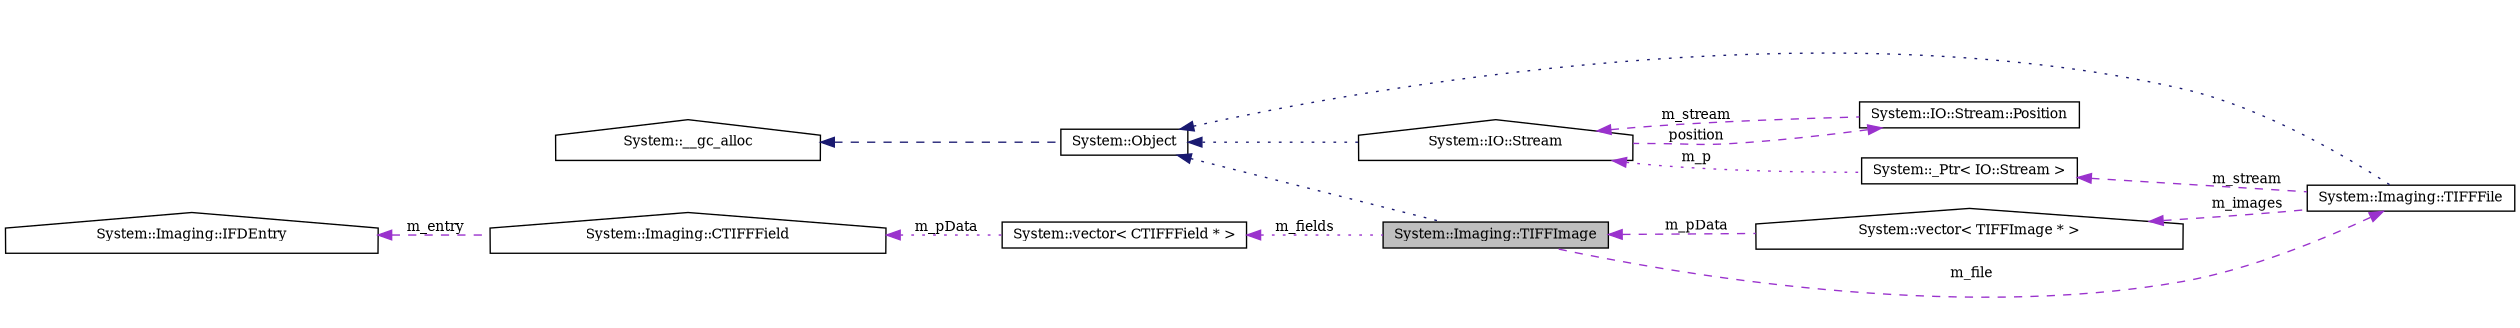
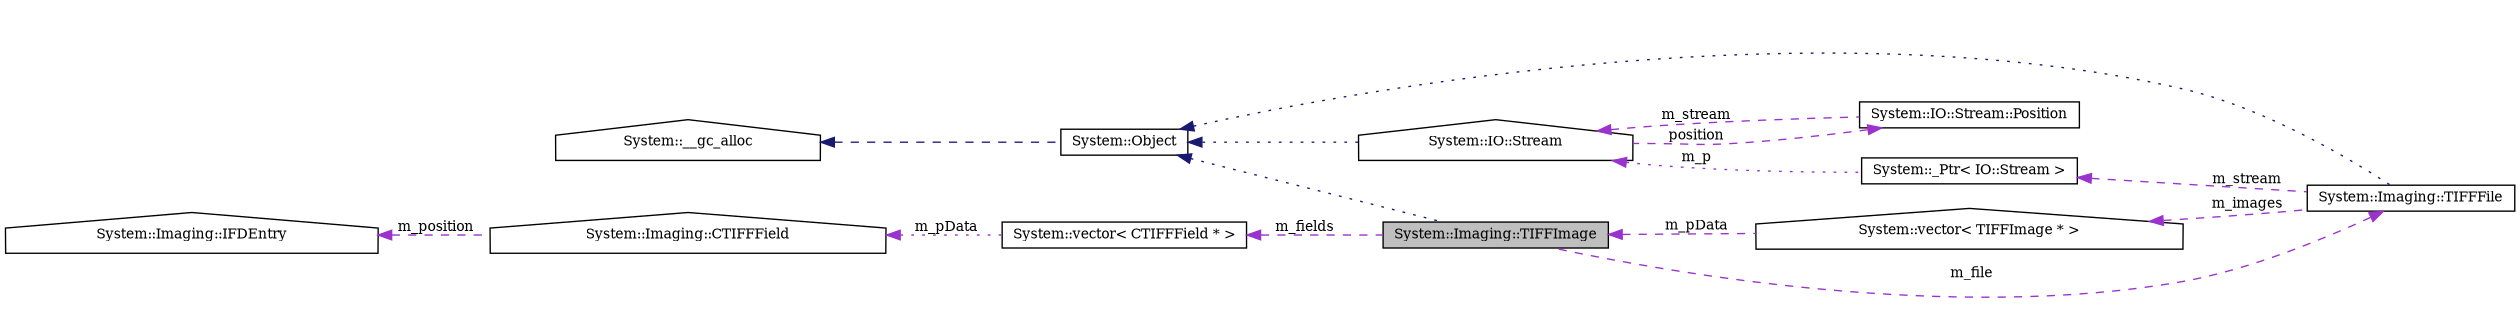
edge "System::Imaging::CTIFFField" -> "System::Imaging::IFDEntry": label " m_entry" -> " m_position"
edge "System::Imaging::TIFFImage" -> "System::vector< CTIFFField * >": style dotted -> dashed
